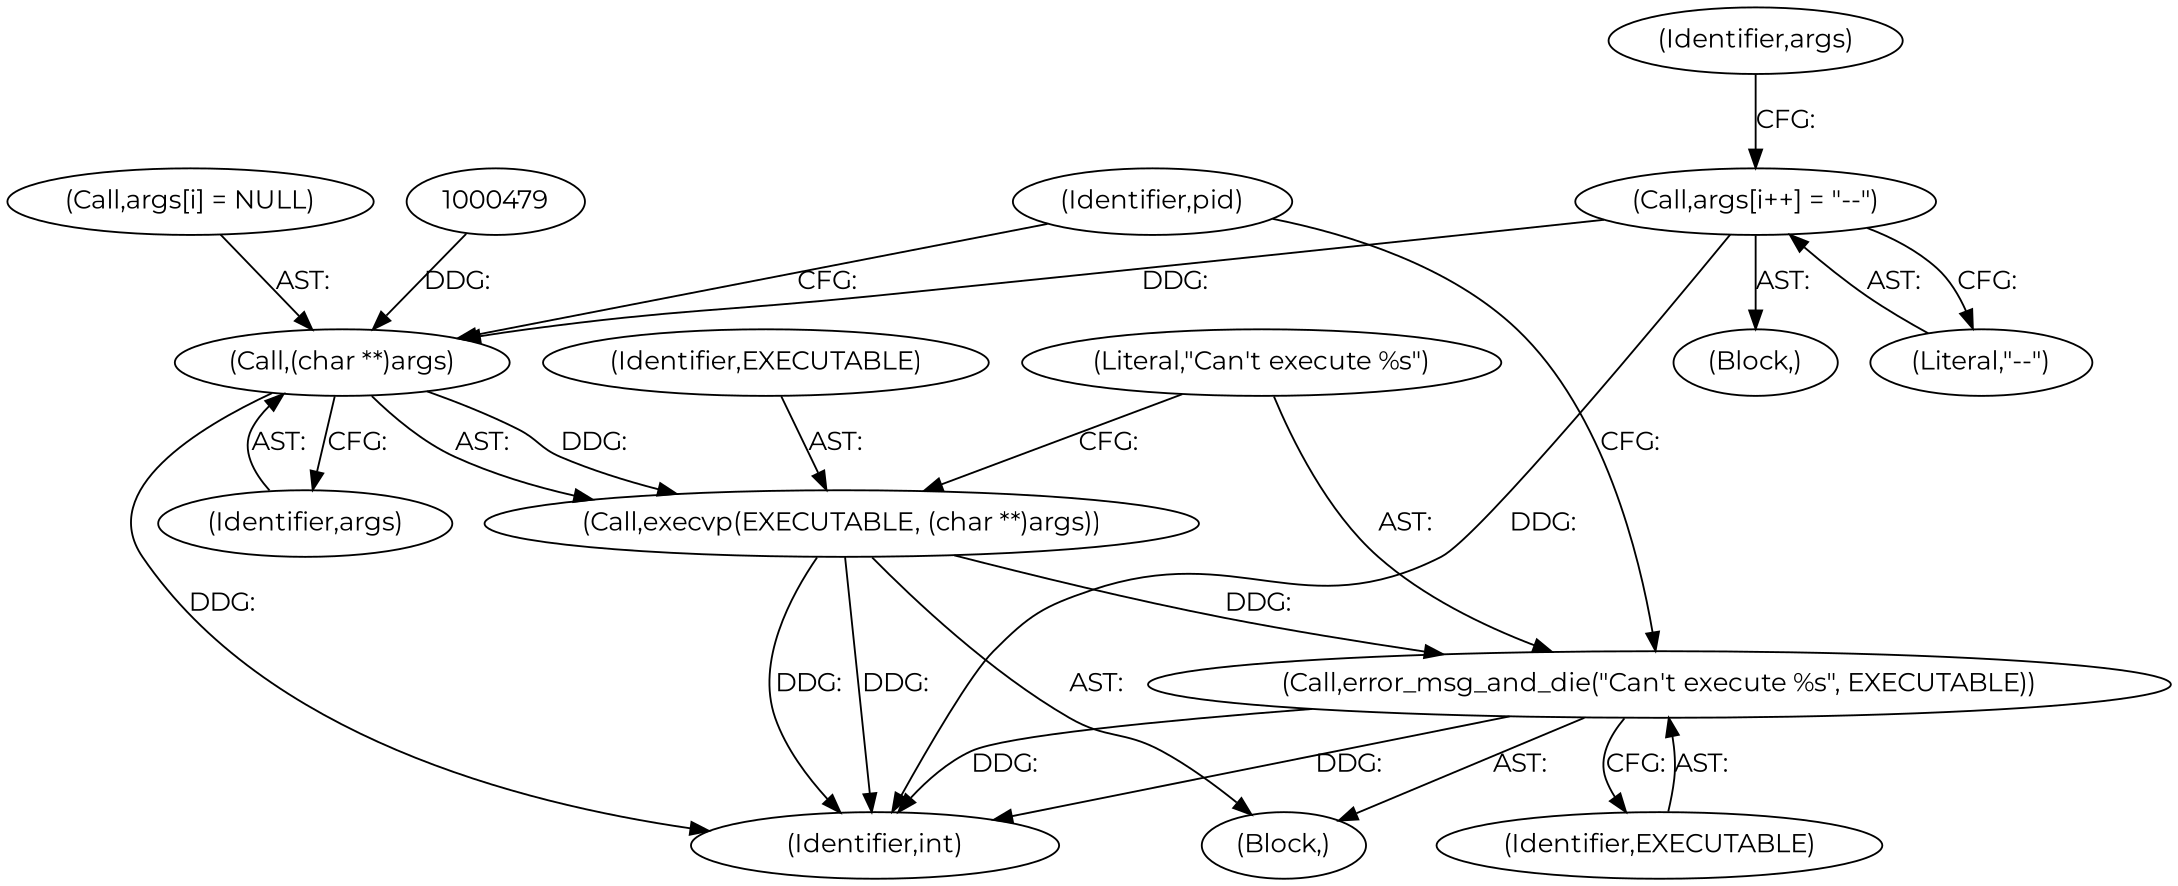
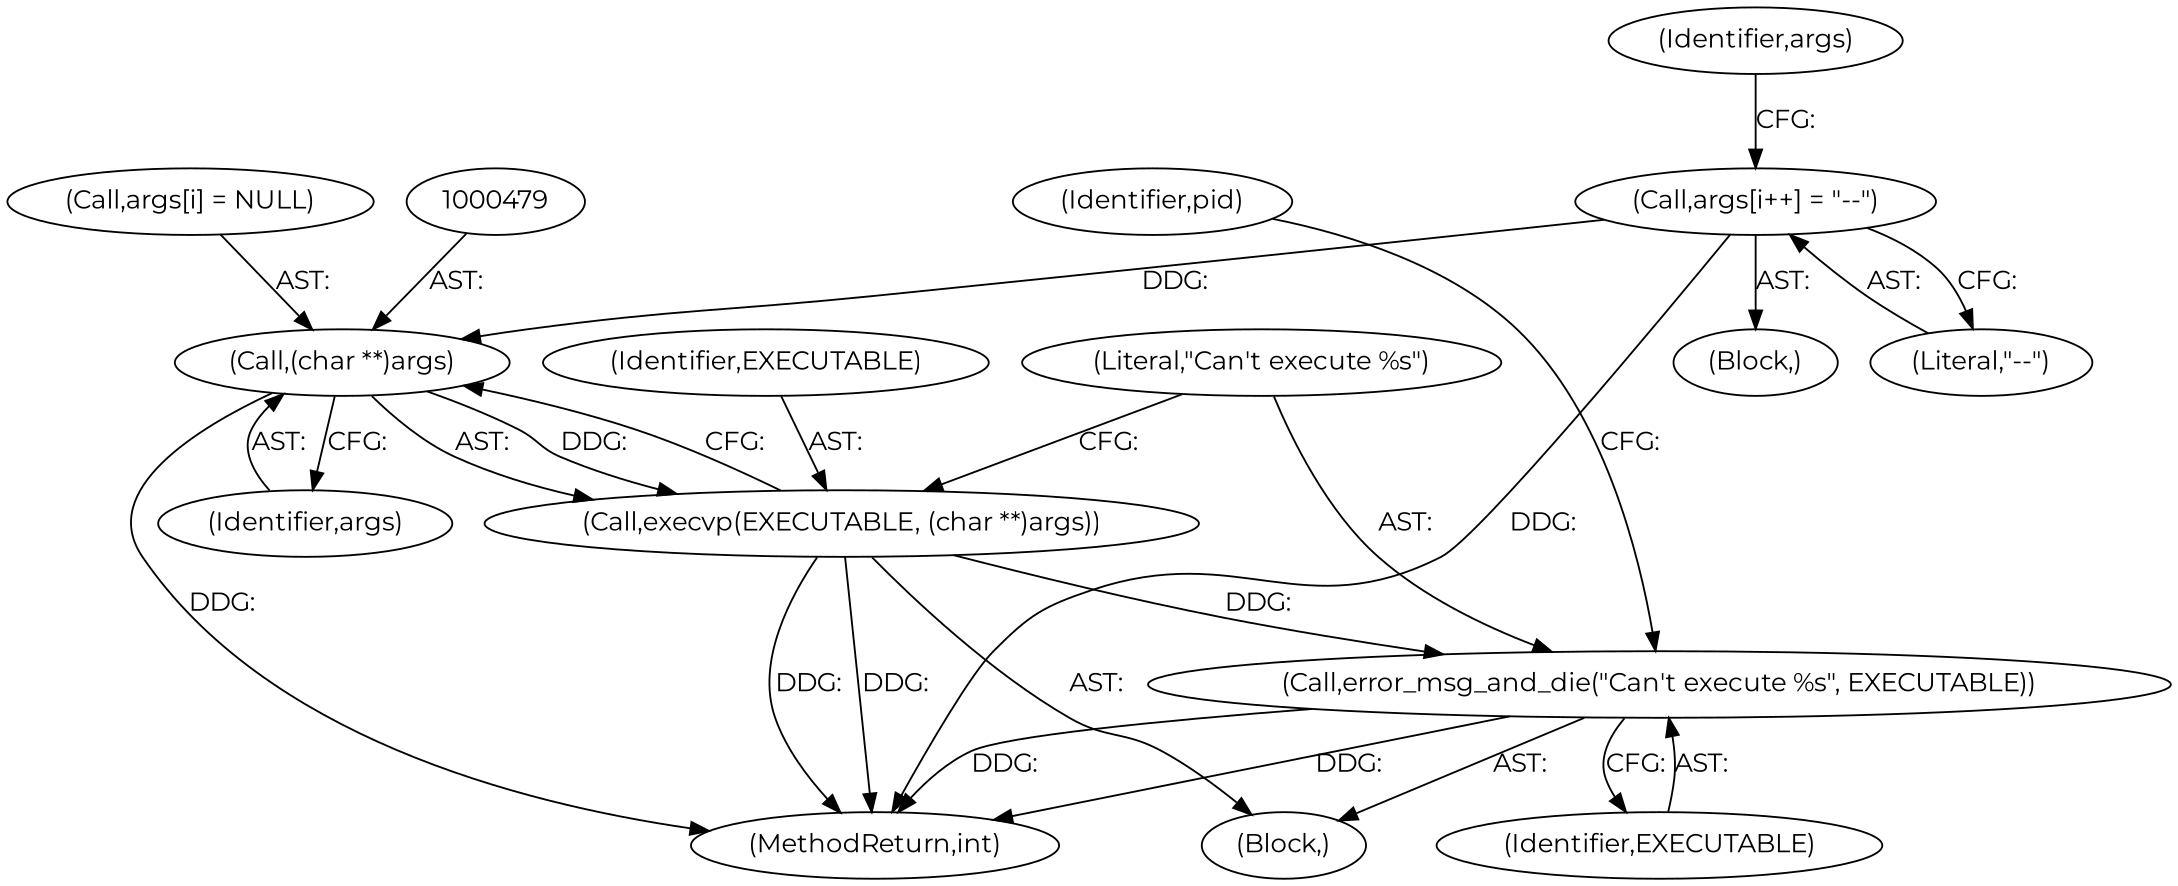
edge "(Identifier,pid)" -> "(Call,(char **)args)": now "(Call,execvp(EXECUTABLE, (char **)args))" -> "(Call,(char **)args)"
edge "1000479" -> "(Call,(char **)args)": label "DDG: " -> "AST: "
node "(Identifier,int)": label "(Identifier,int)" -> "(MethodReturn,int)"
